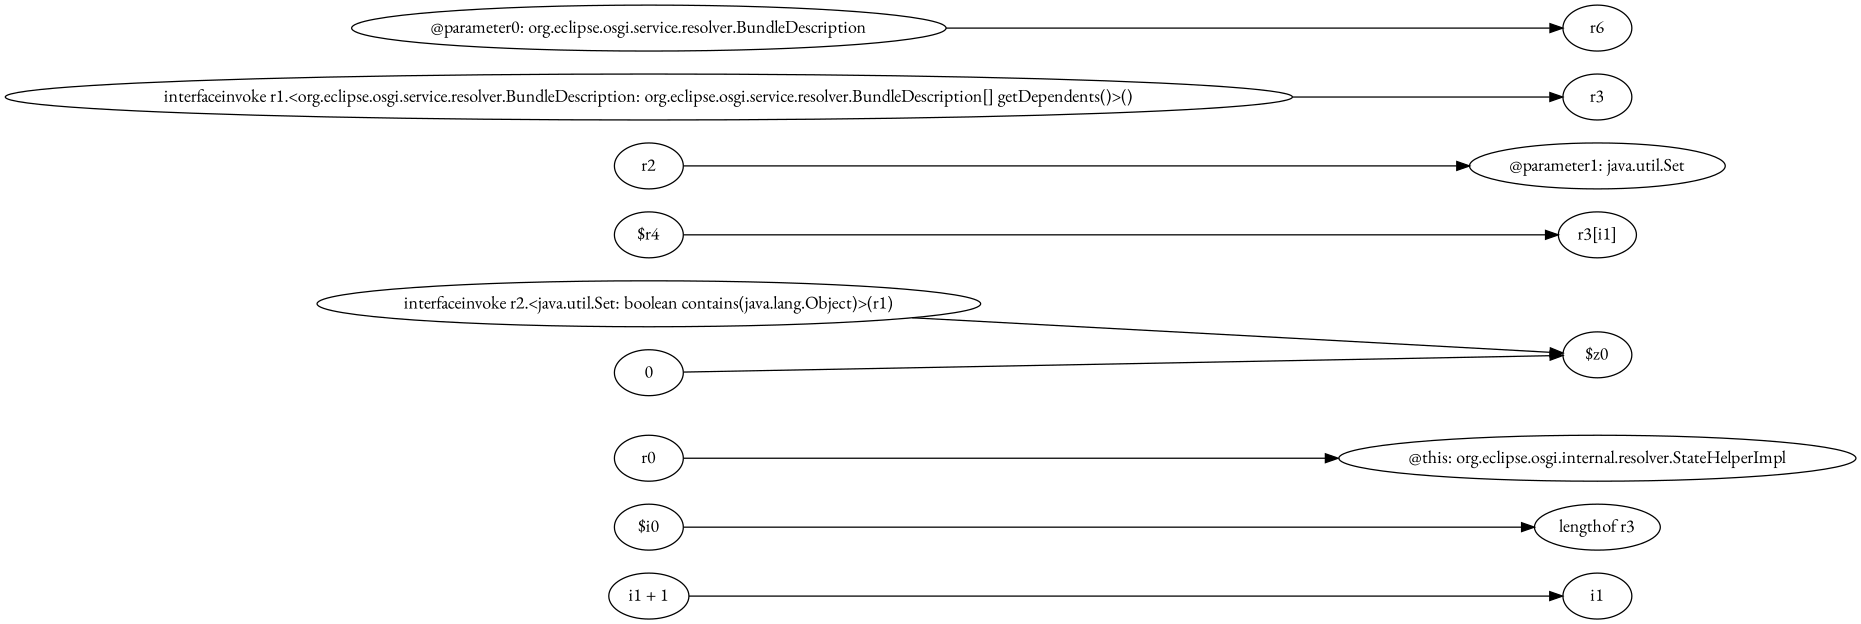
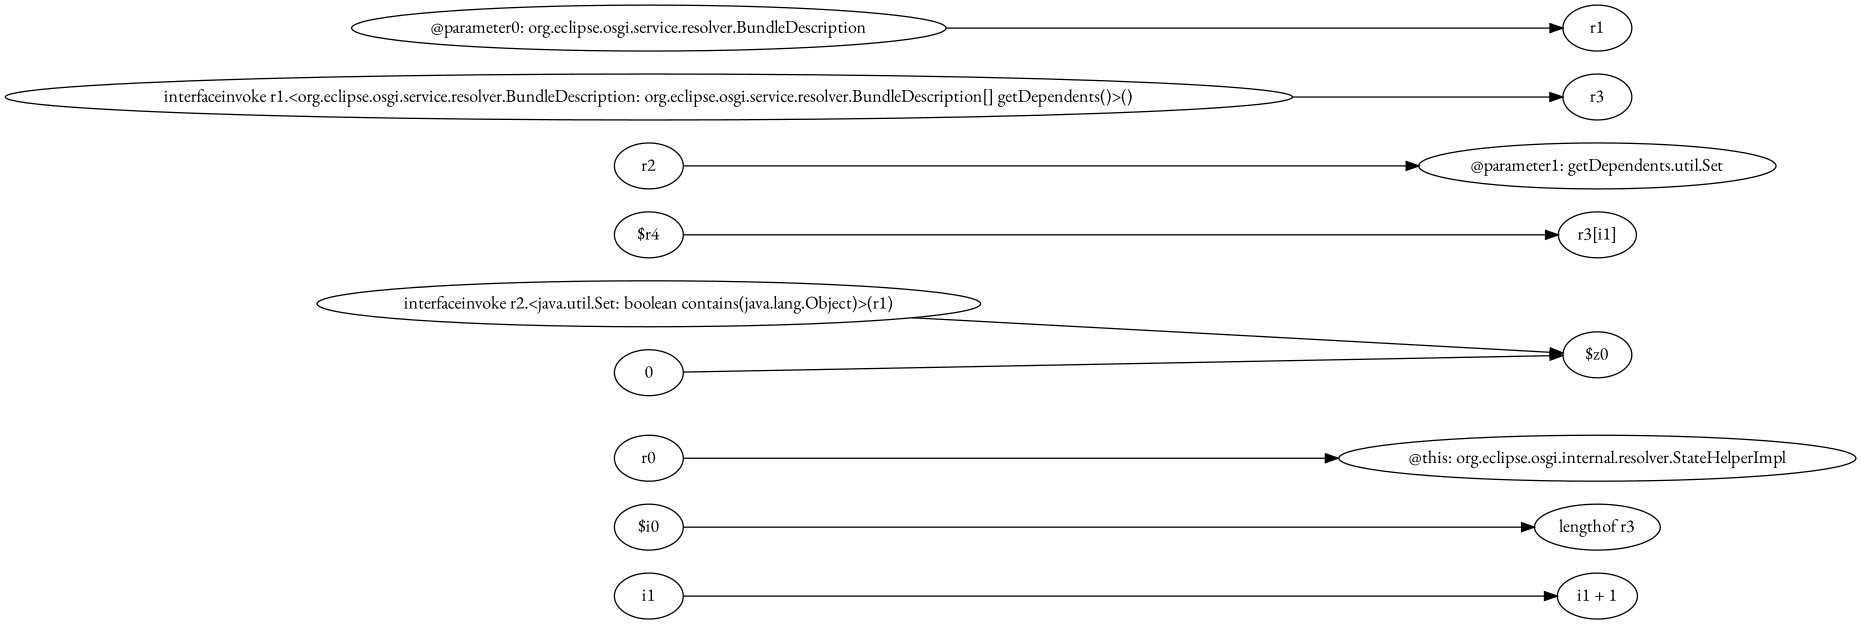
node "r6": label "r6" -> "r1"
node "@parameter1: java.util.Set": label "@parameter1: java.util.Set" -> "@parameter1: getDependents.util.Set"
edge "i1 + 1" -> "i1": reversed
